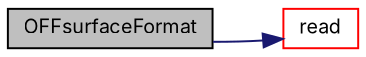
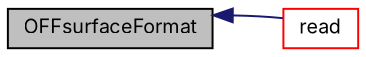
edge "OFFsurfaceFormat" -> "read": reversed
